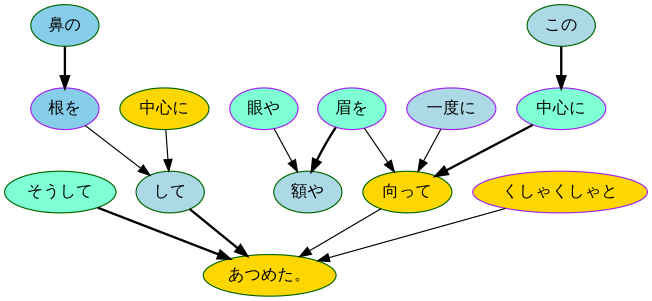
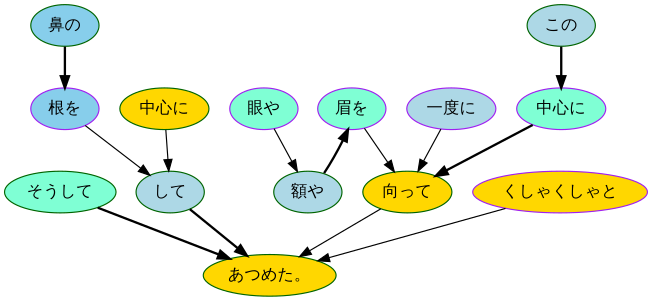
edge "眉を" -> "額や": reversed
